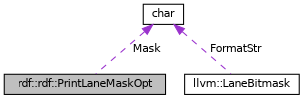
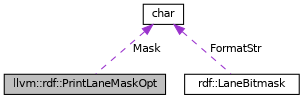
node "rdf::rdf::PrintLaneMaskOpt": label "rdf::rdf::PrintLaneMaskOpt" -> "llvm::rdf::PrintLaneMaskOpt"
node "llvm::LaneBitmask": label "llvm::LaneBitmask" -> "rdf::LaneBitmask"
